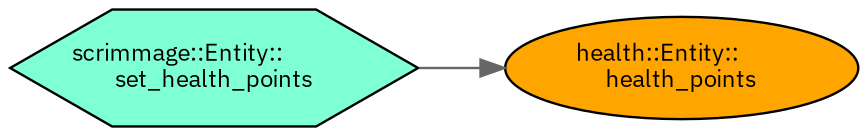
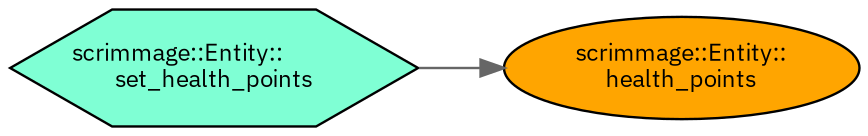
node "health::Entity:: health_points": label "health::Entity:: health_points" -> "scrimmage::Entity:: health_points"
